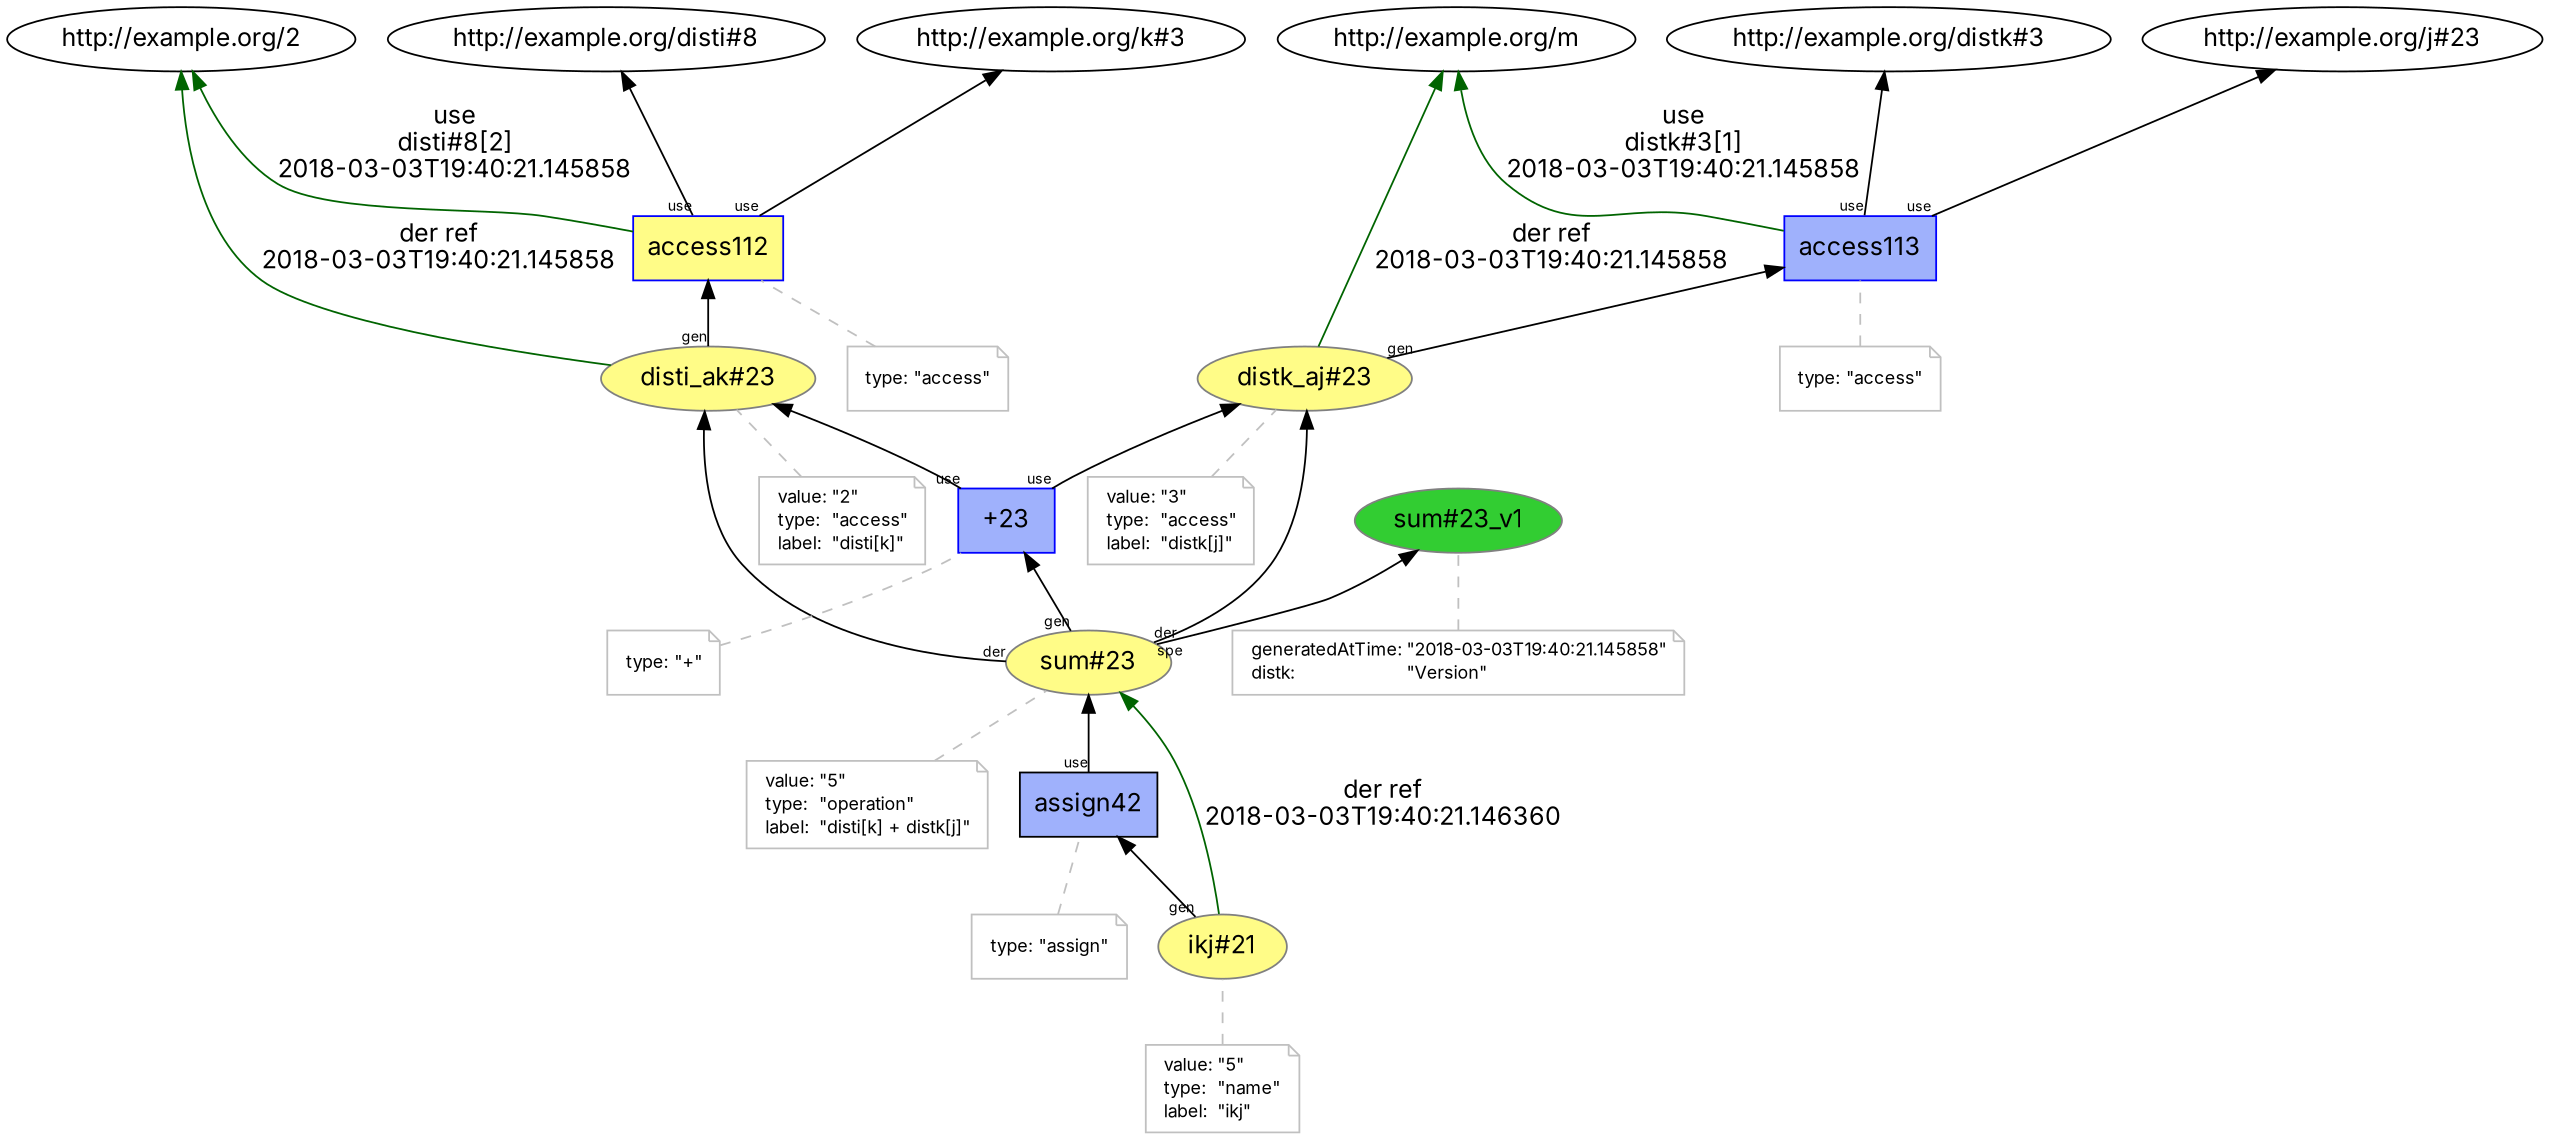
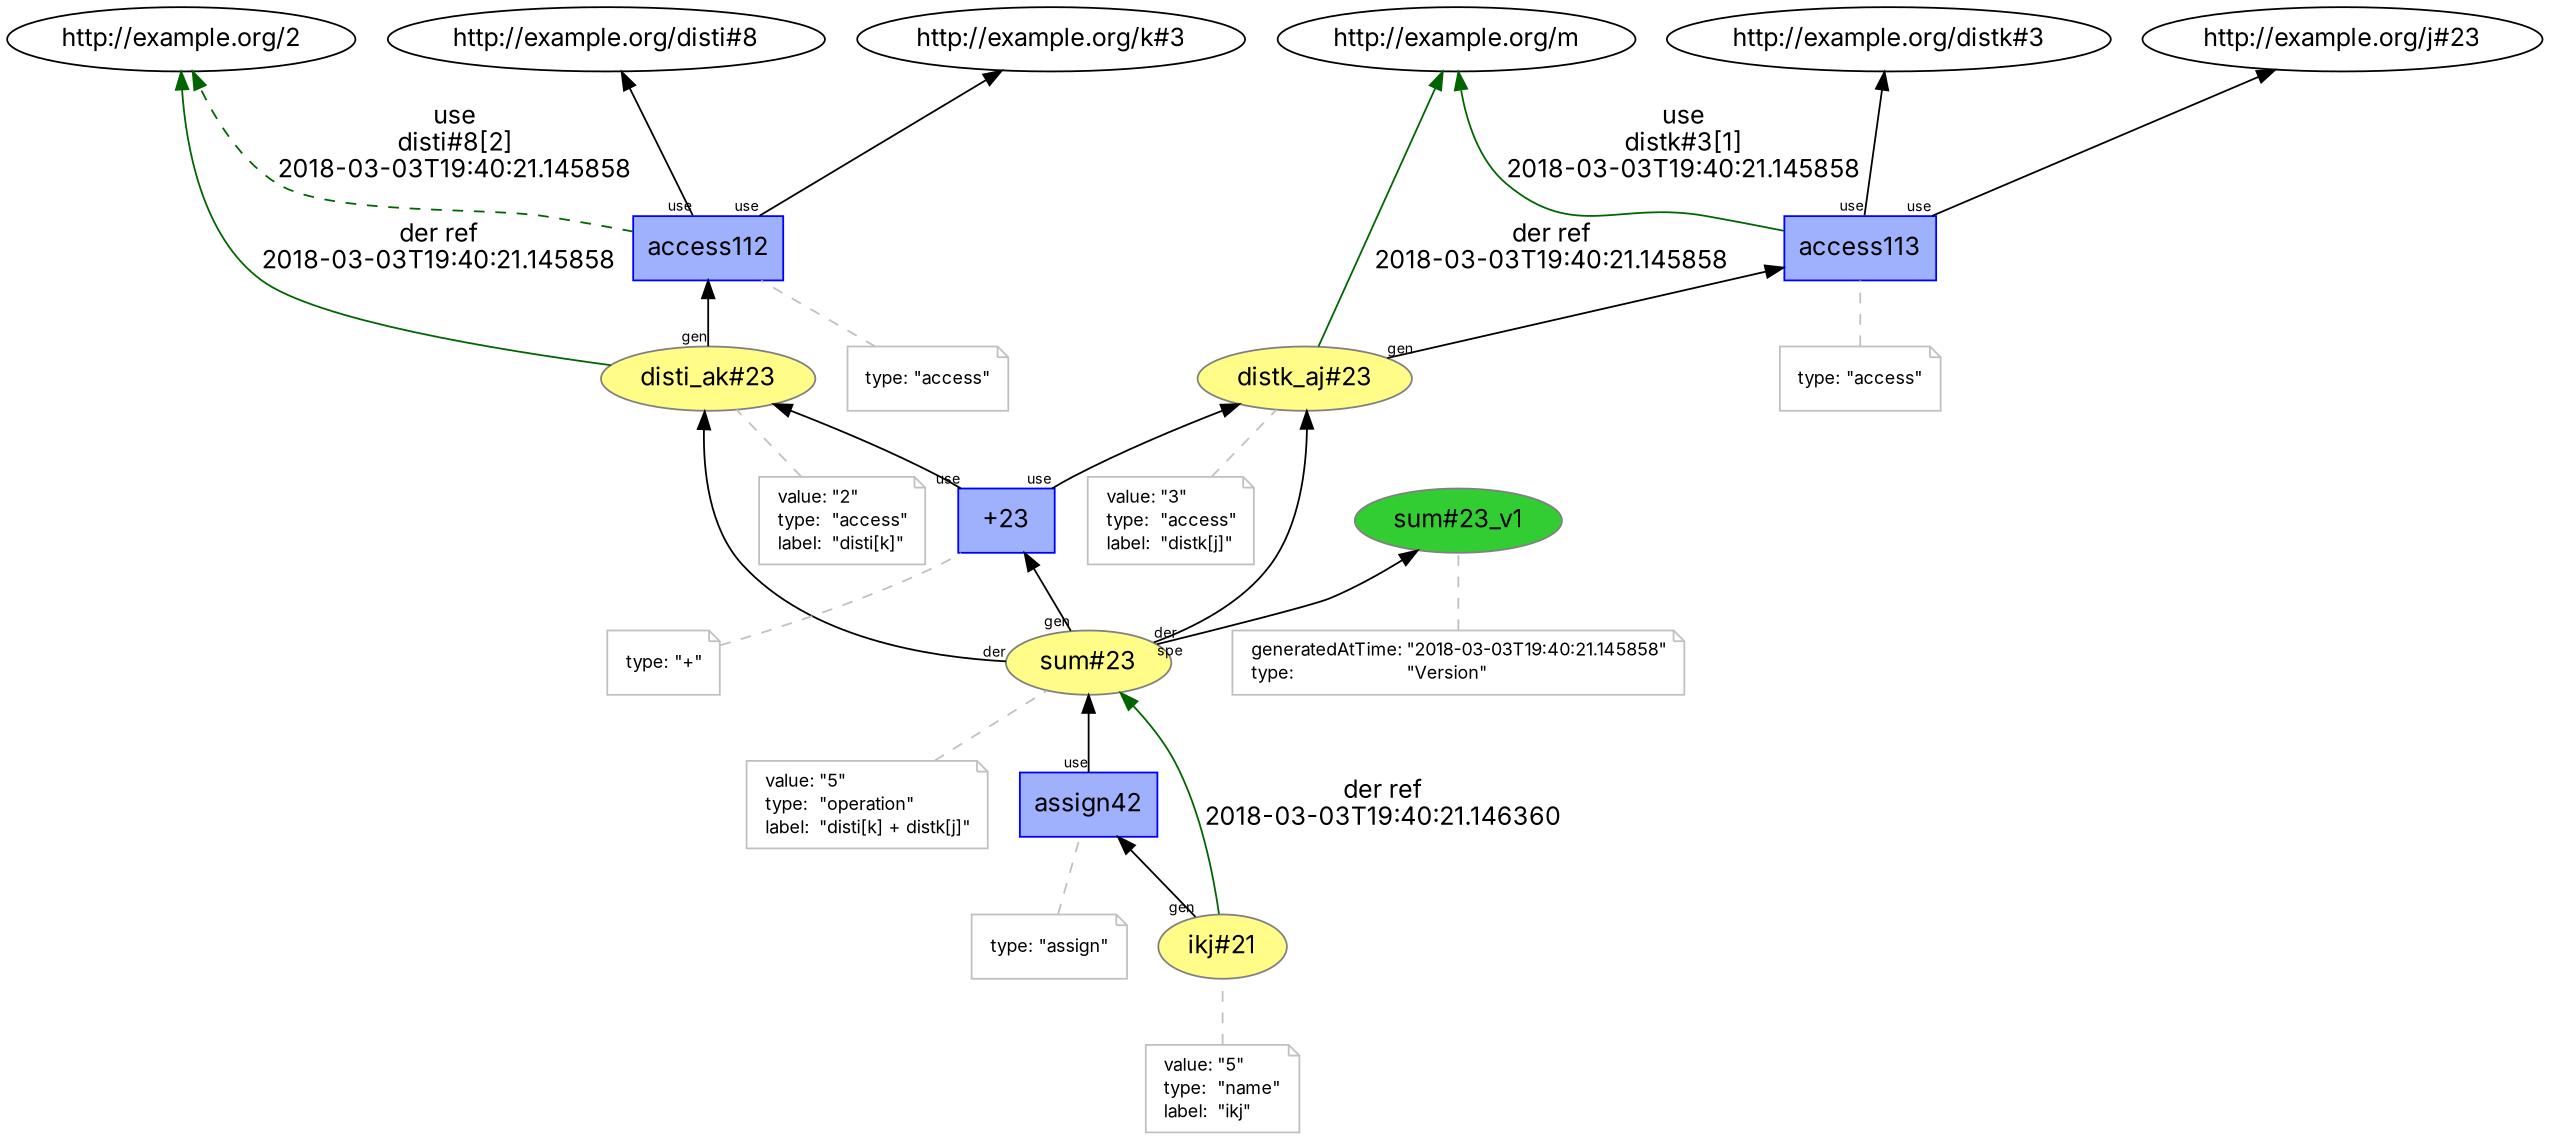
edge "access112" -> "http://example.org/2": style solid -> dashed
node "access112": fillcolor #fffc87 -> #9fb1fc
node "generatedAtTime:": text "distk:" -> "type:"
node "assign42": color black -> #0000ff
